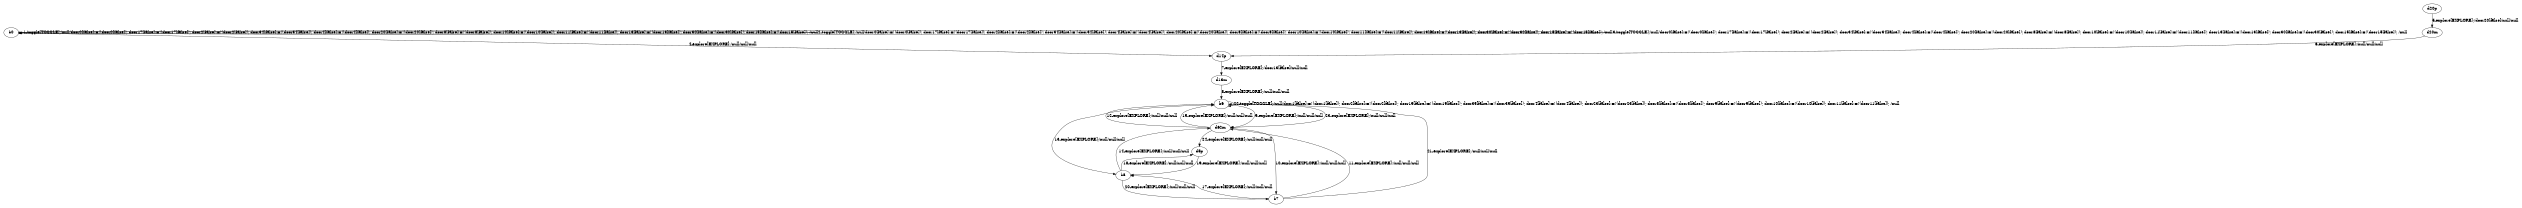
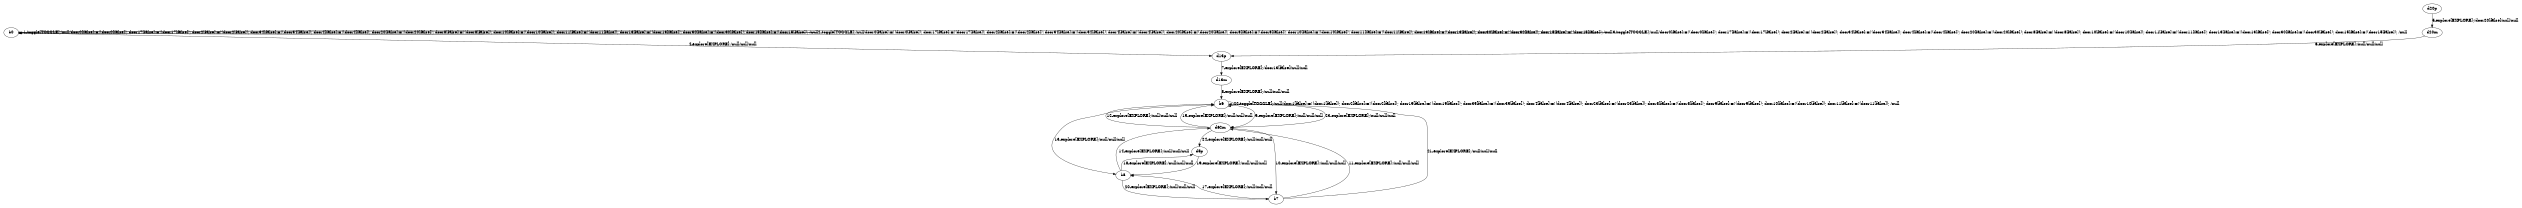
node "d14p": label "d14p" -> "d13p"
